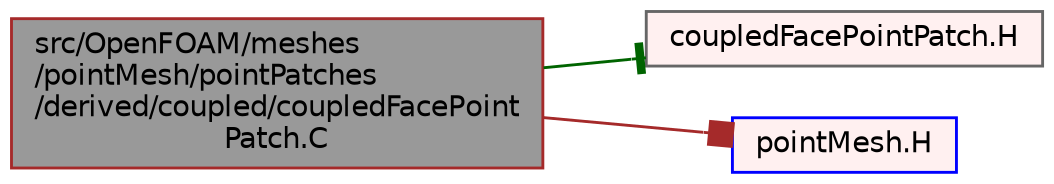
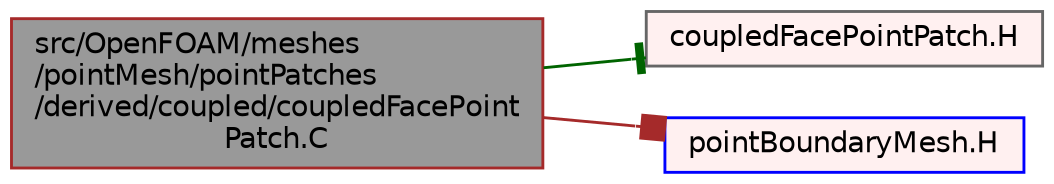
node "pointMesh.H": label "pointMesh.H" -> "pointBoundaryMesh.H"
